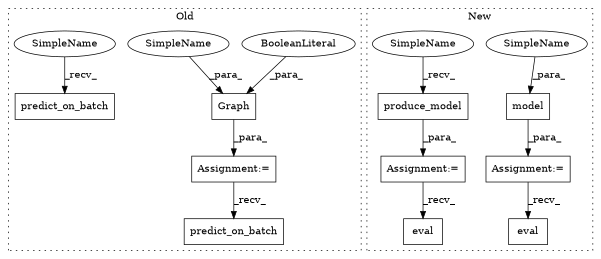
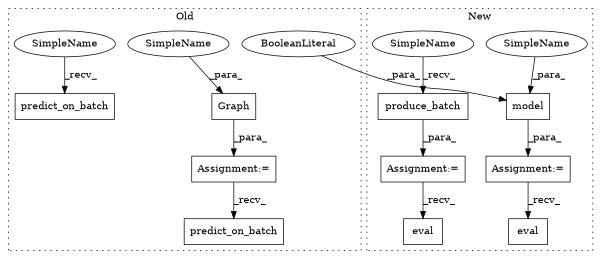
edge "BooleanLiteral" -> "Graph": now "BooleanLiteral" -> "model"
node "produce_model": label "produce_model" -> "produce_batch"
